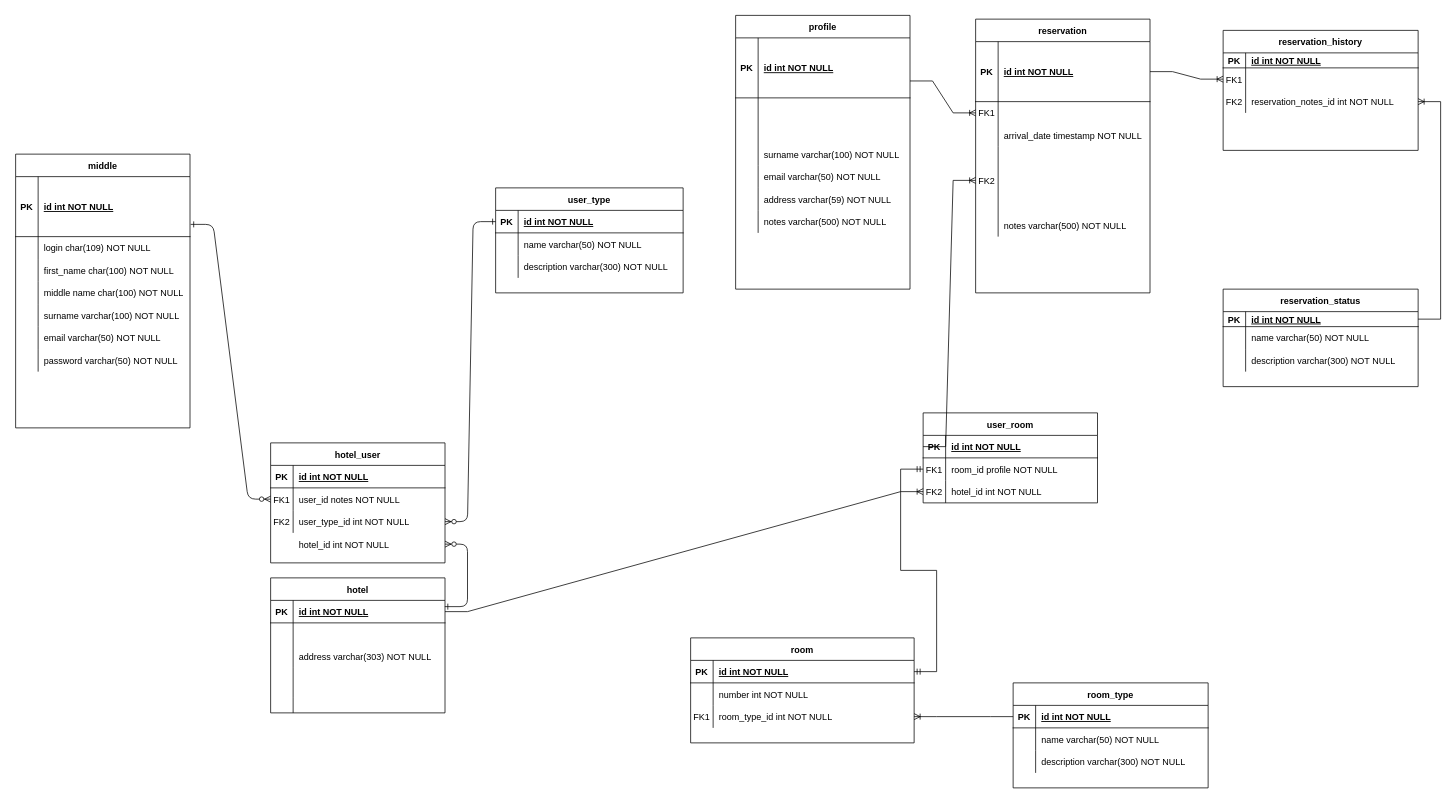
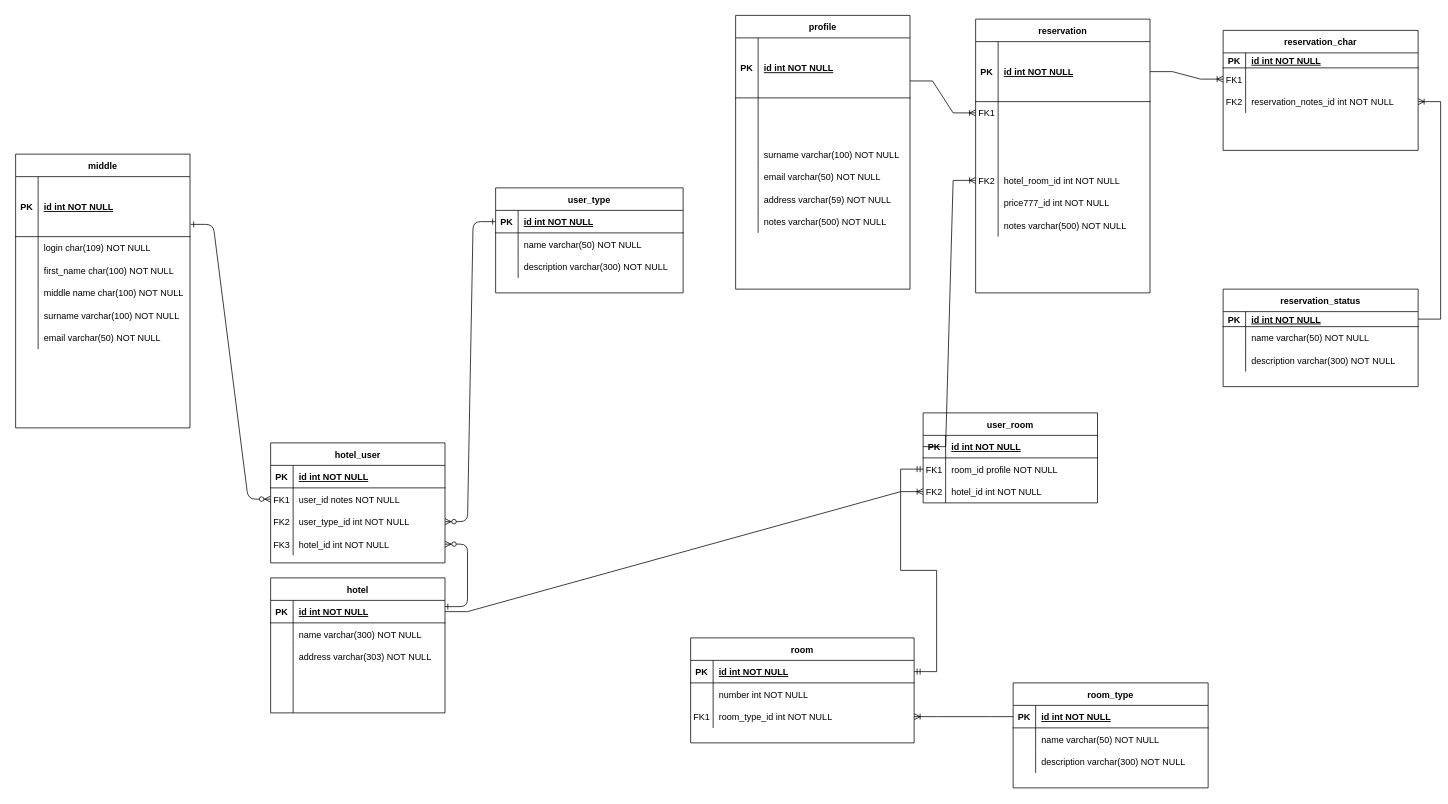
node "reservation_history": label "reservation_history" -> "reservation_char"
node "arrival_date timestamp NOT NULL": removed
node "hotel_room_id int NOT NULL": added
node "price777_id int NOT NULL": added
node "password varchar(50) NOT NULL": removed
node "FK3": added
node "name varchar(300) NOT NULL": added
